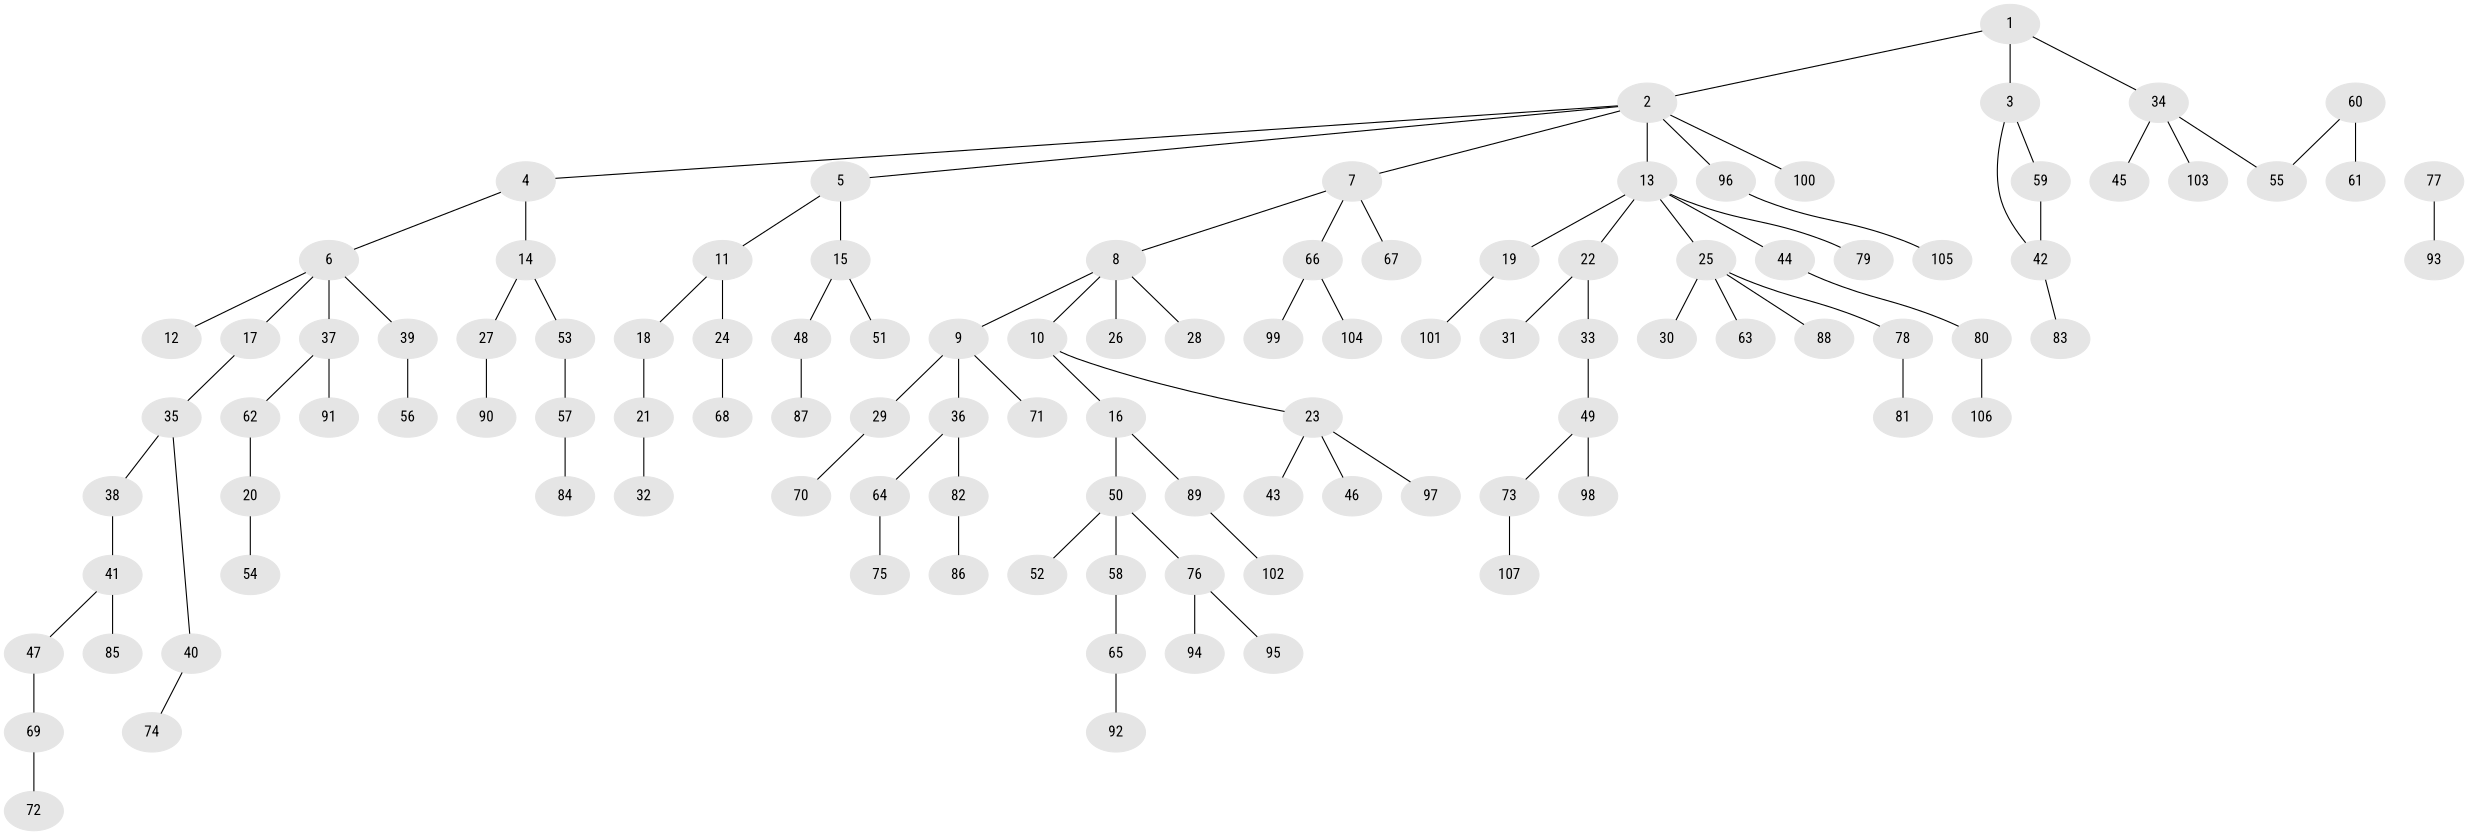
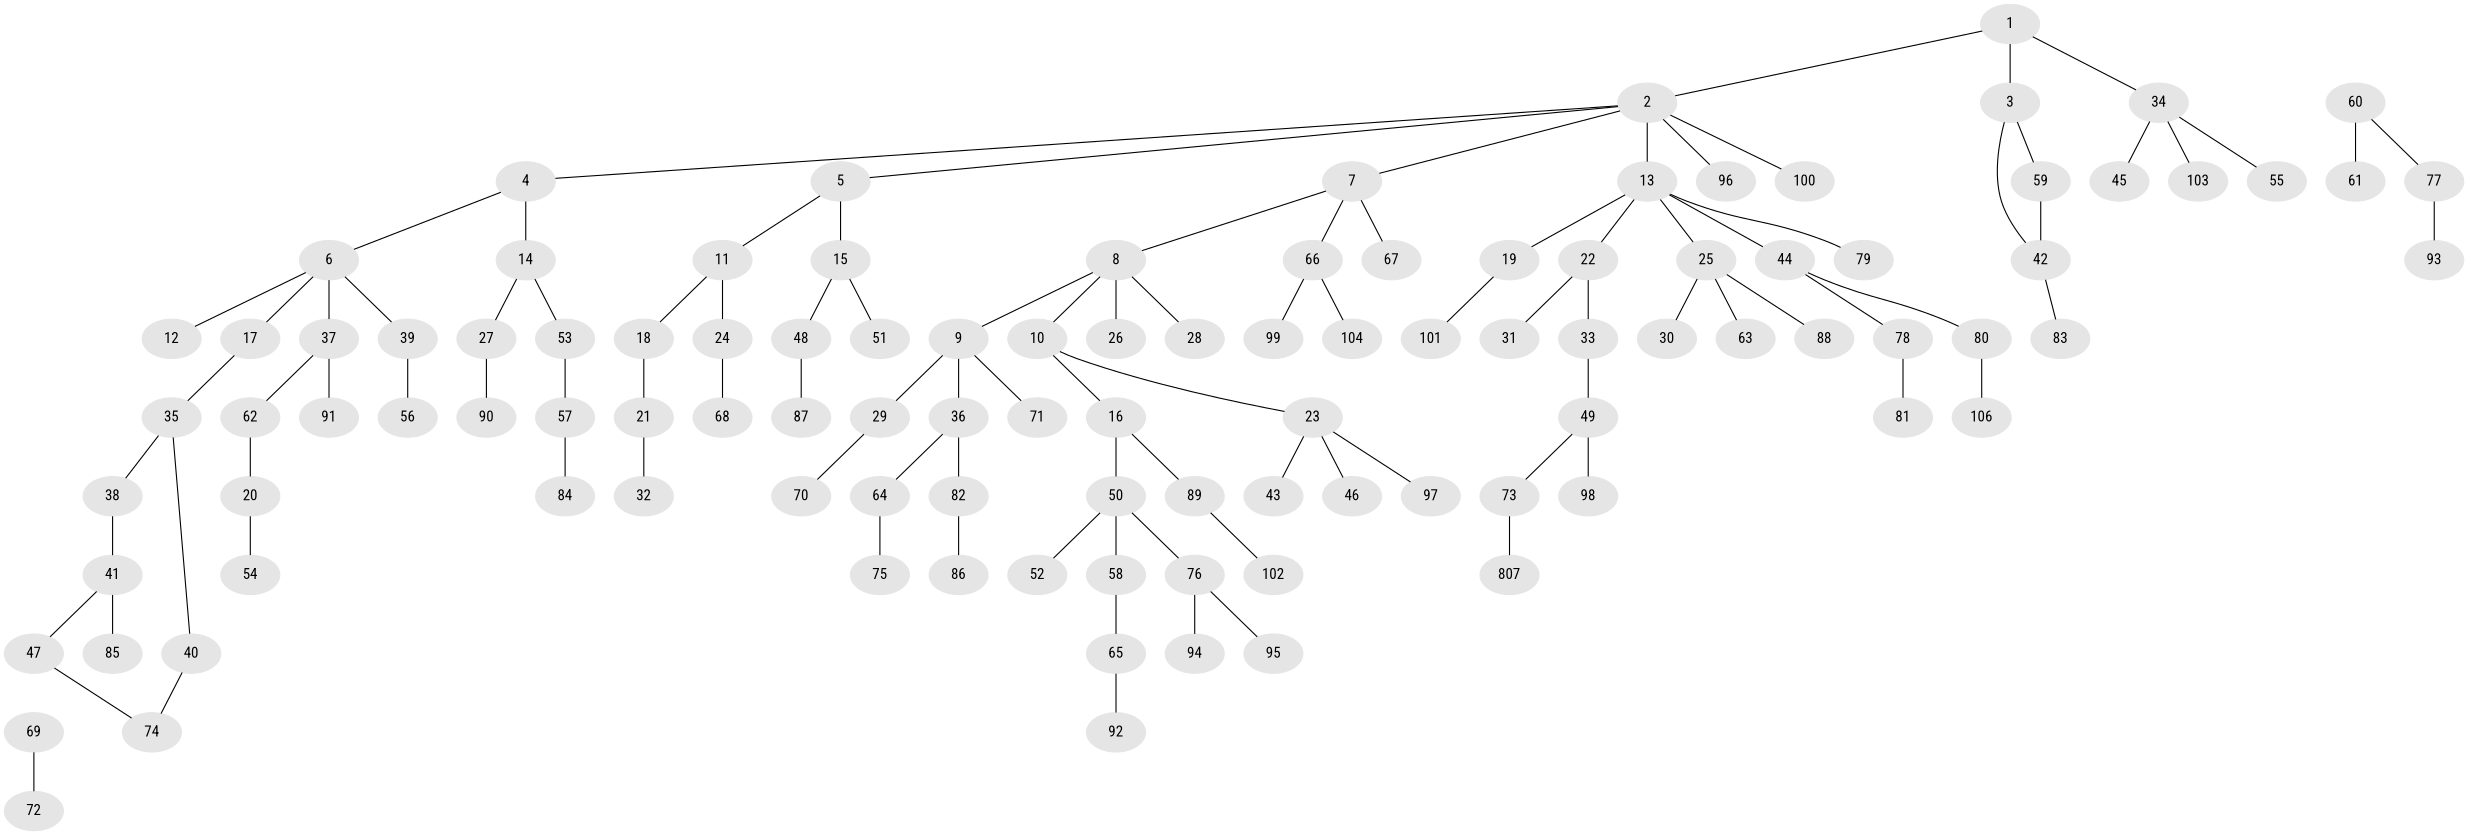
edge "60" -- "55": now "60" -- "77"
node "105": removed
edge "25" -- "78": now "44" -- "78"
node "107": label "107" -> "807"
edge "47" -- "69": now "47" -- "74"
